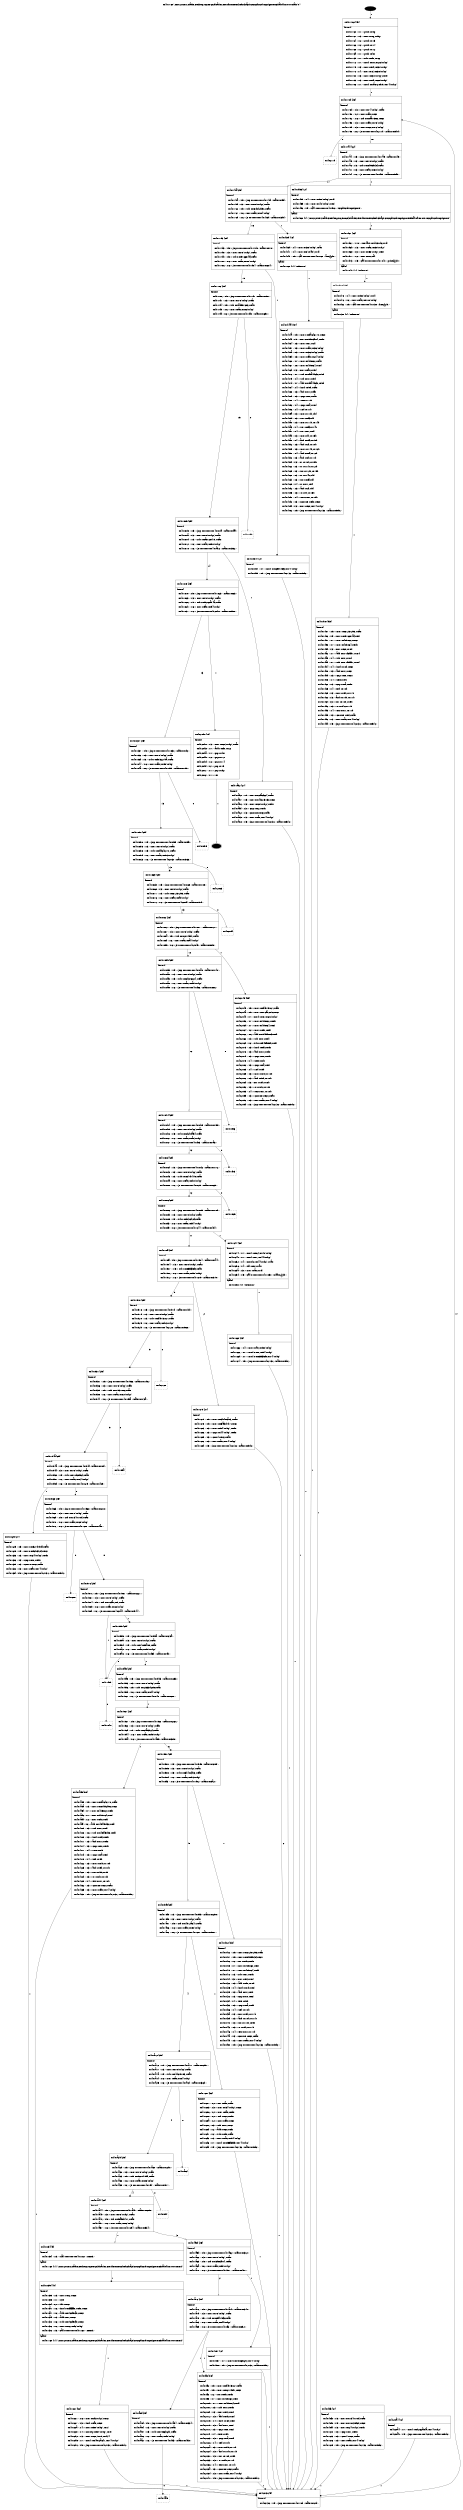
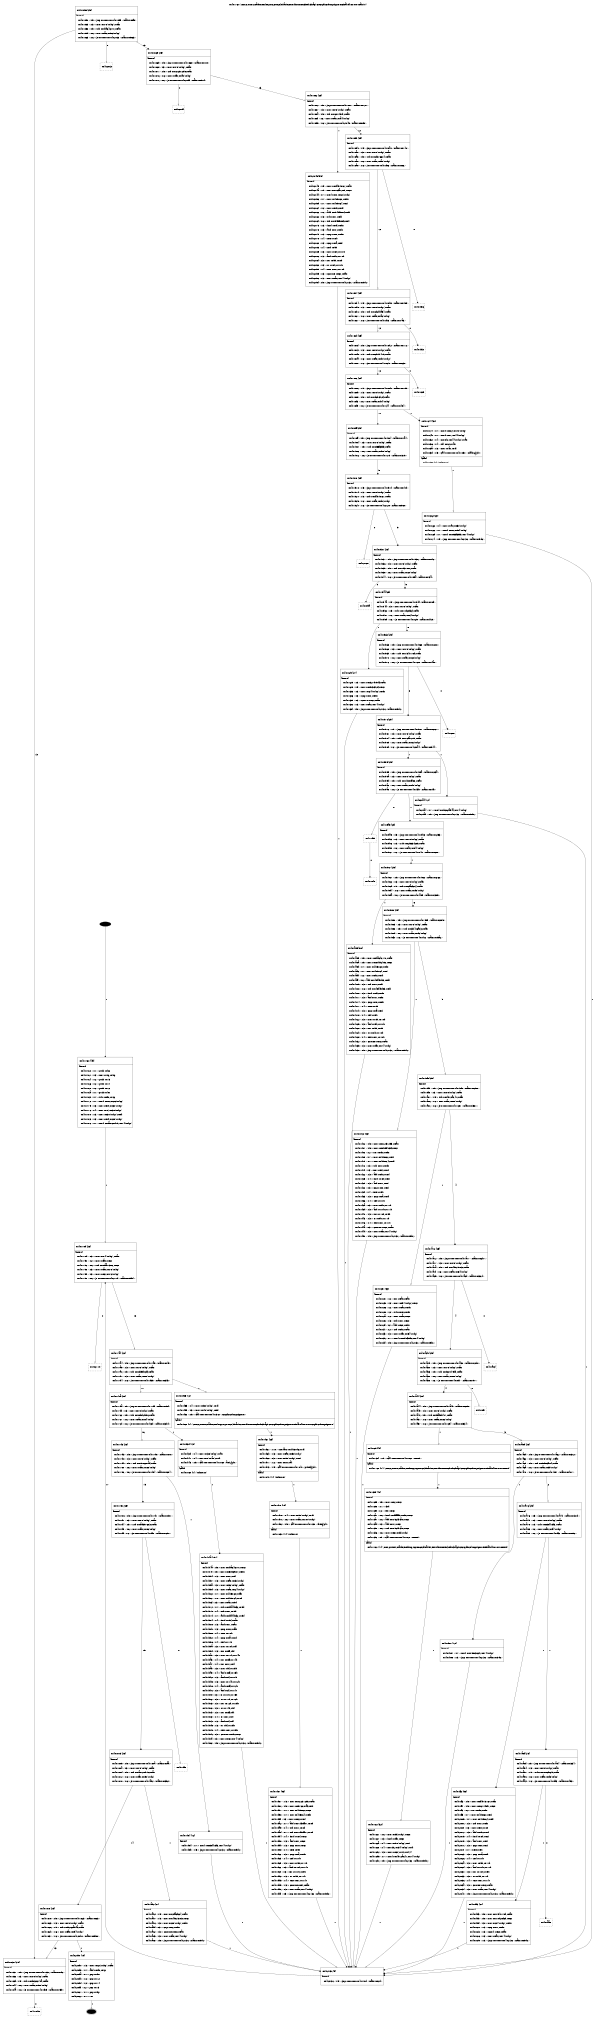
edge "0x401837 [25]" -> "0x401850 [25]": reversed
node "0x401c79 [27]": removed
edge "0x40197c [25]" -> "0x401f5b": now "0x40197c [25]" -> "0x4020a4 [12]"
edge "0x401a8f [25]" -> "0x401bf3 [27]": added, label "1"
